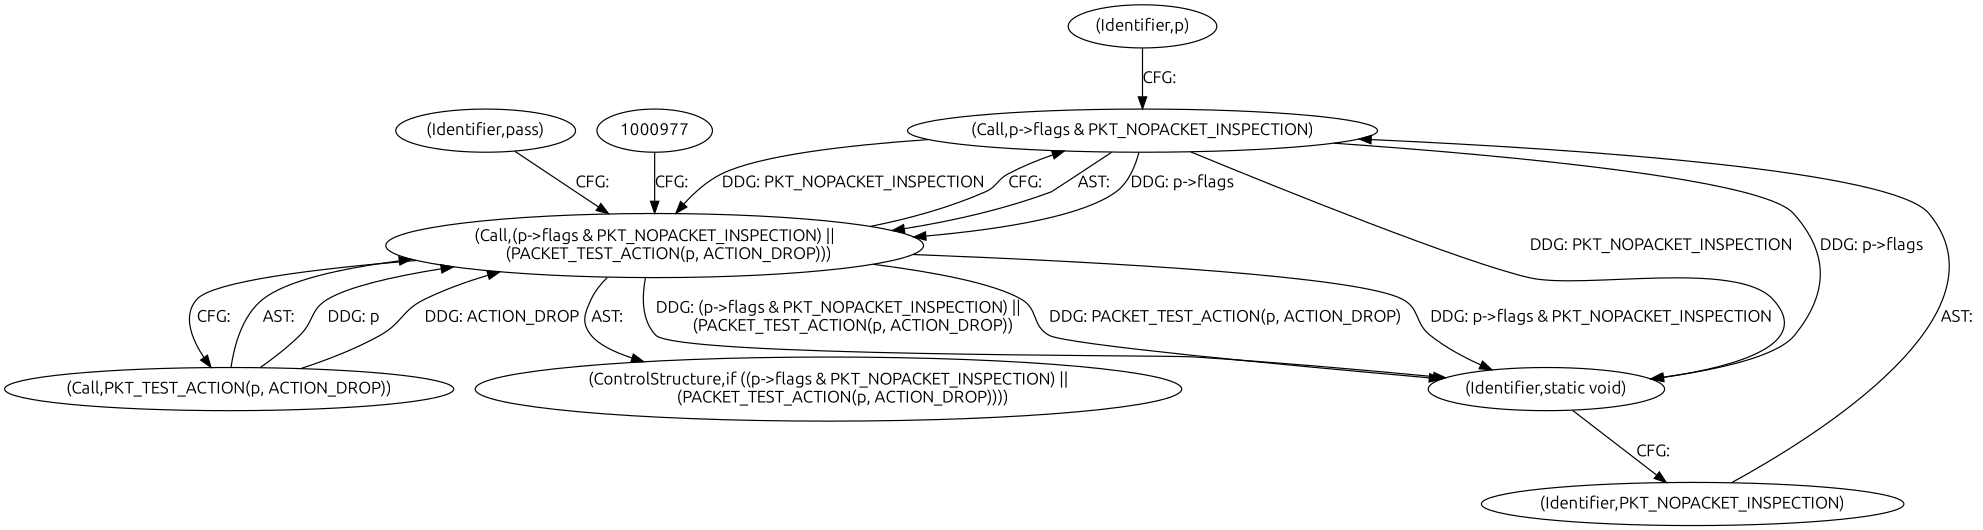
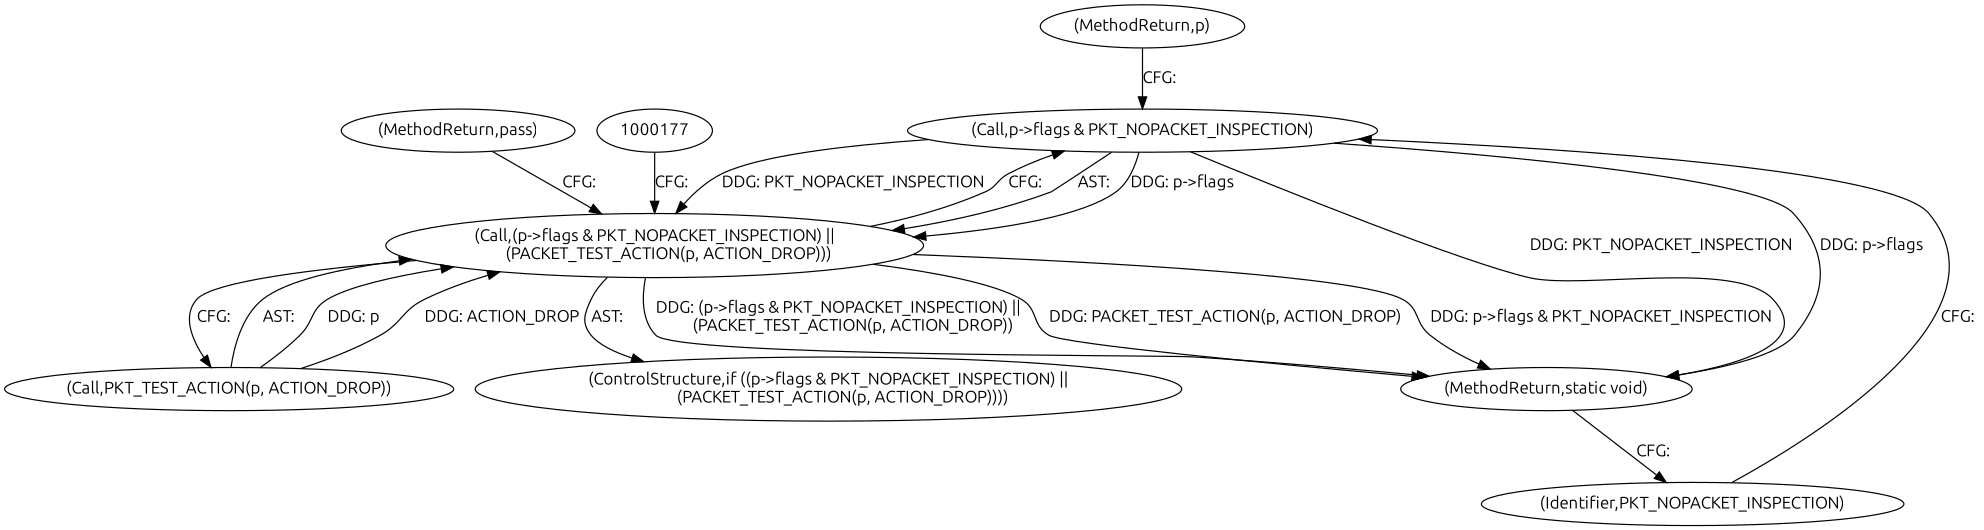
node "(Identifier,p)": label "(Identifier,p)" -> "(MethodReturn,p)"
node "(Identifier,pass)": label "(Identifier,pass)" -> "(MethodReturn,pass)"
node "1000977": label "1000977" -> "1000177"
edge "(Identifier,PKT_NOPACKET_INSPECTION)" -> "(Call,p->flags & PKT_NOPACKET_INSPECTION)": label "AST: " -> "CFG: "
node "(Identifier,static void)": label "(Identifier,static void)" -> "(MethodReturn,static void)"
